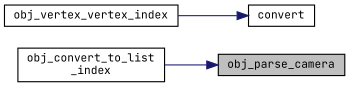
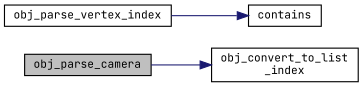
node "obj_vertex_vertex_index": label "obj_vertex_vertex_index" -> "obj_parse_vertex_index"
node "convert": label "convert" -> "contains"
edge "obj_convert_to_list _index" -> "obj_parse_camera": reversed
